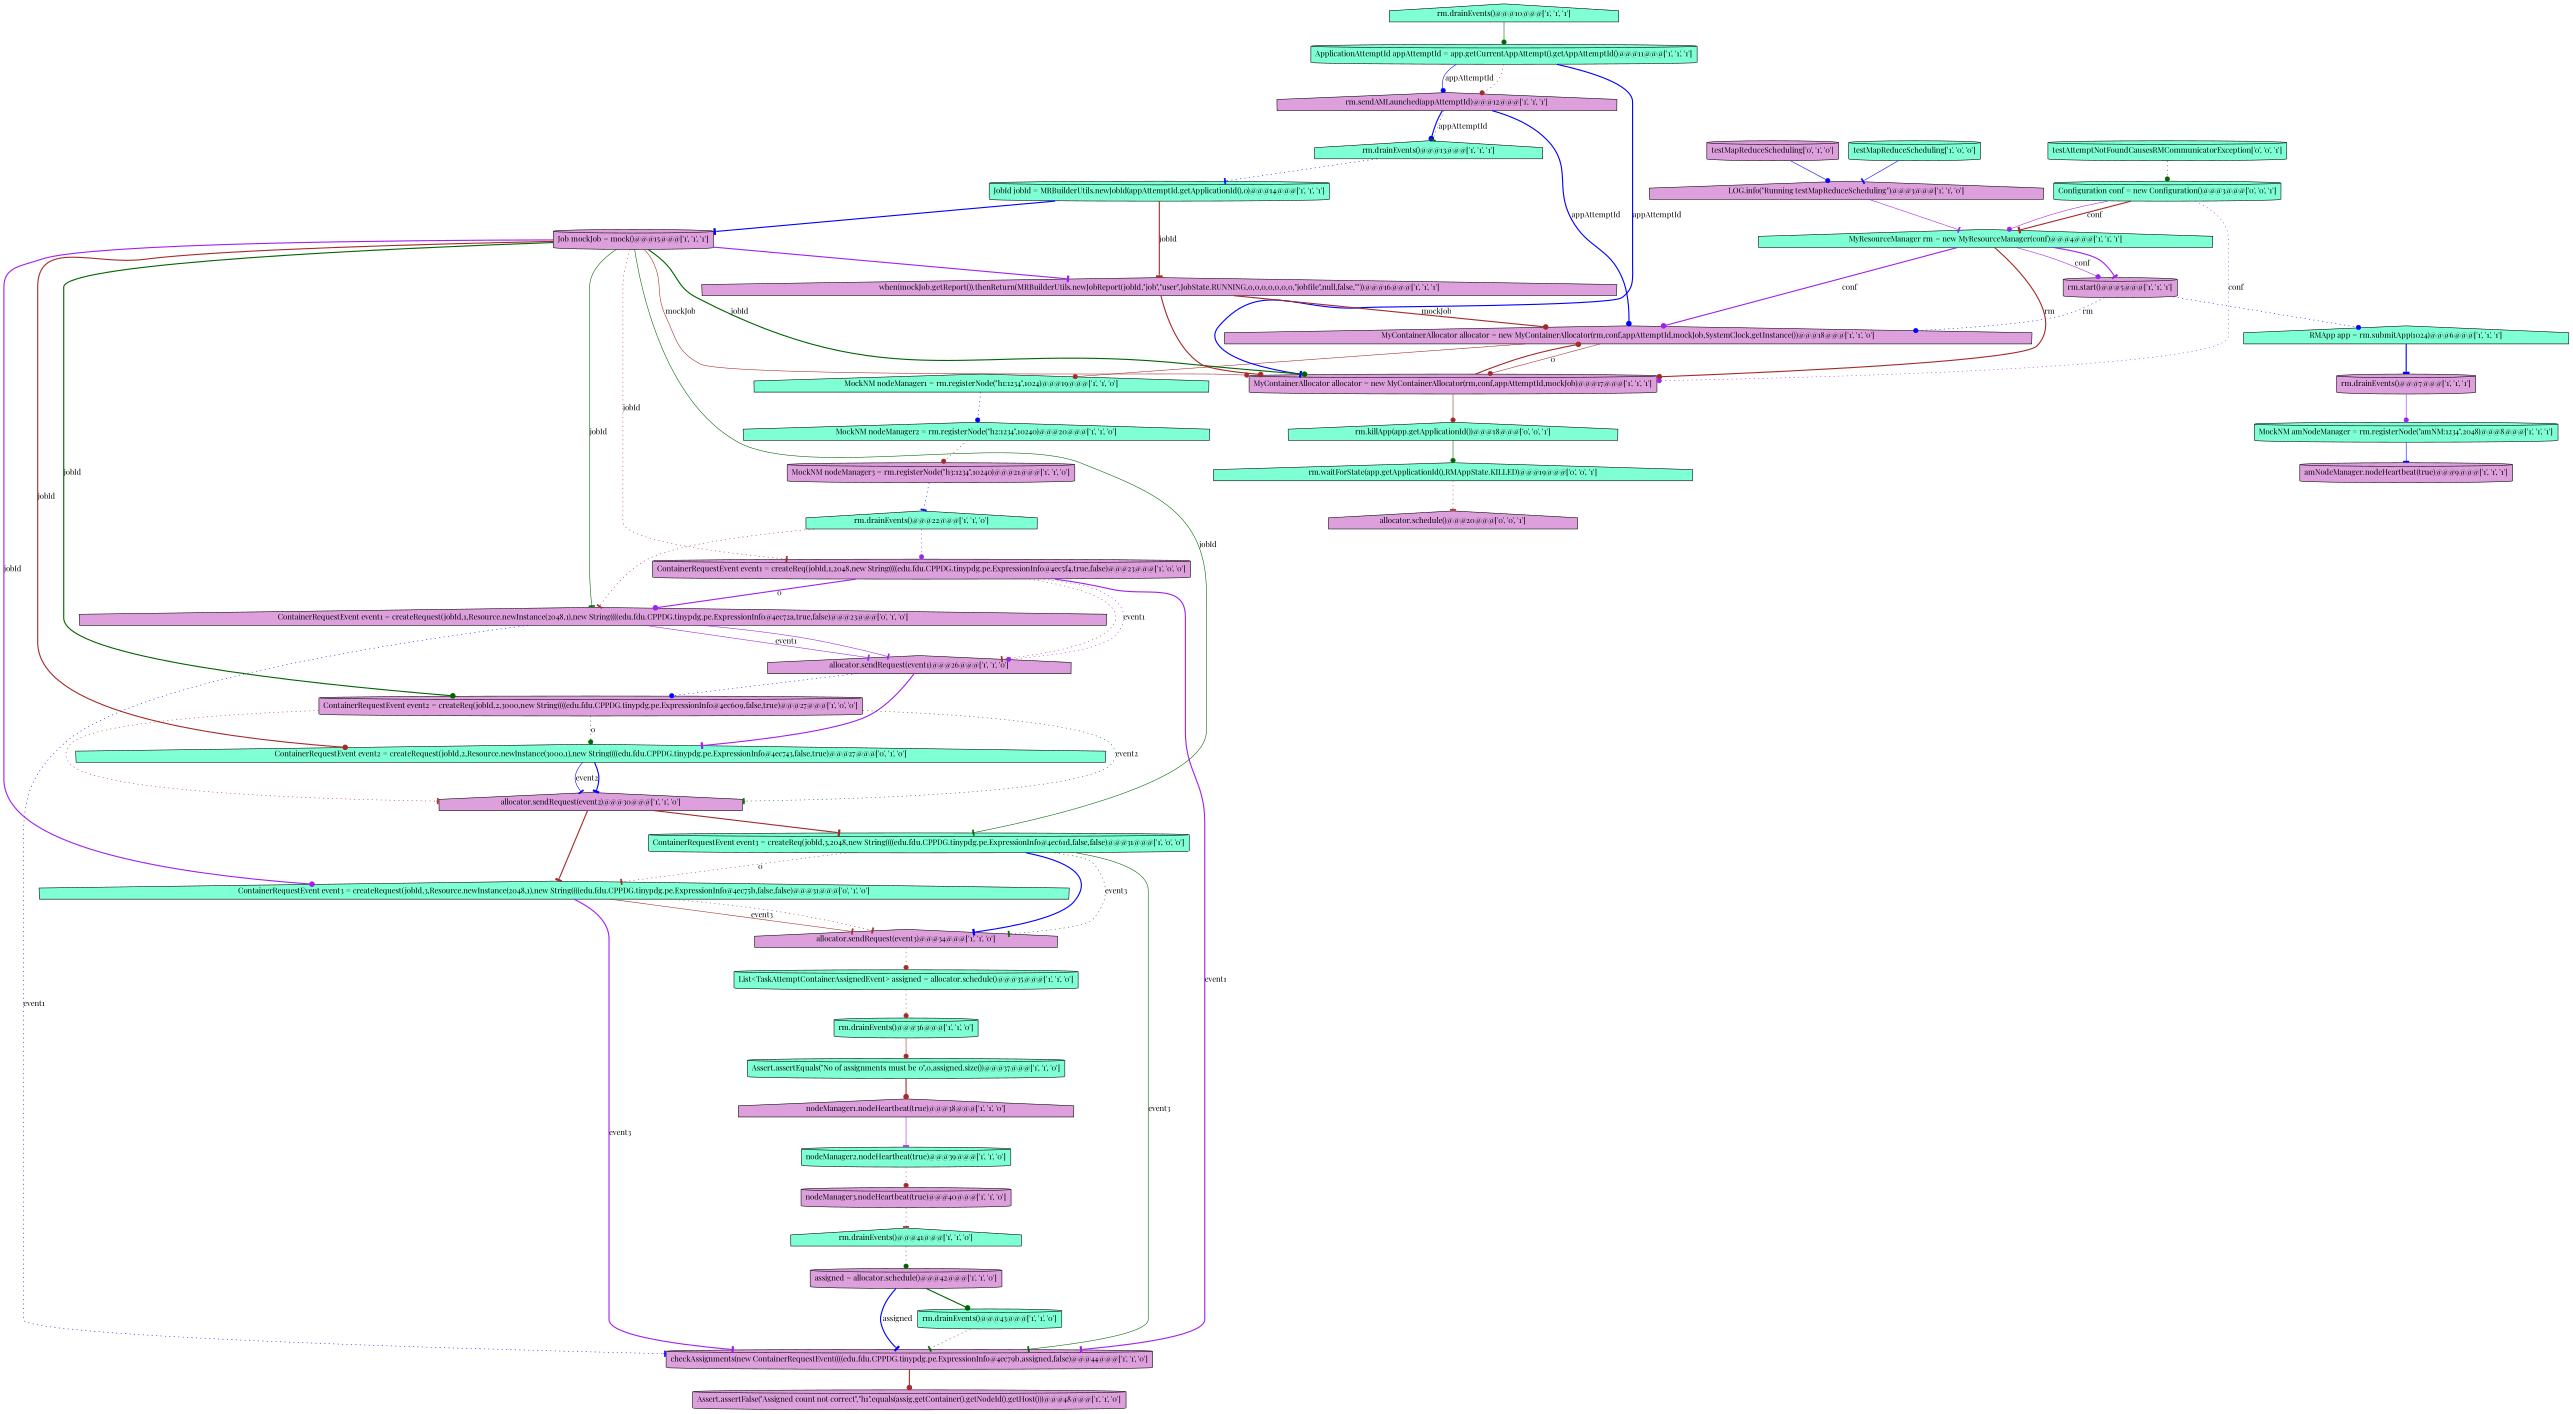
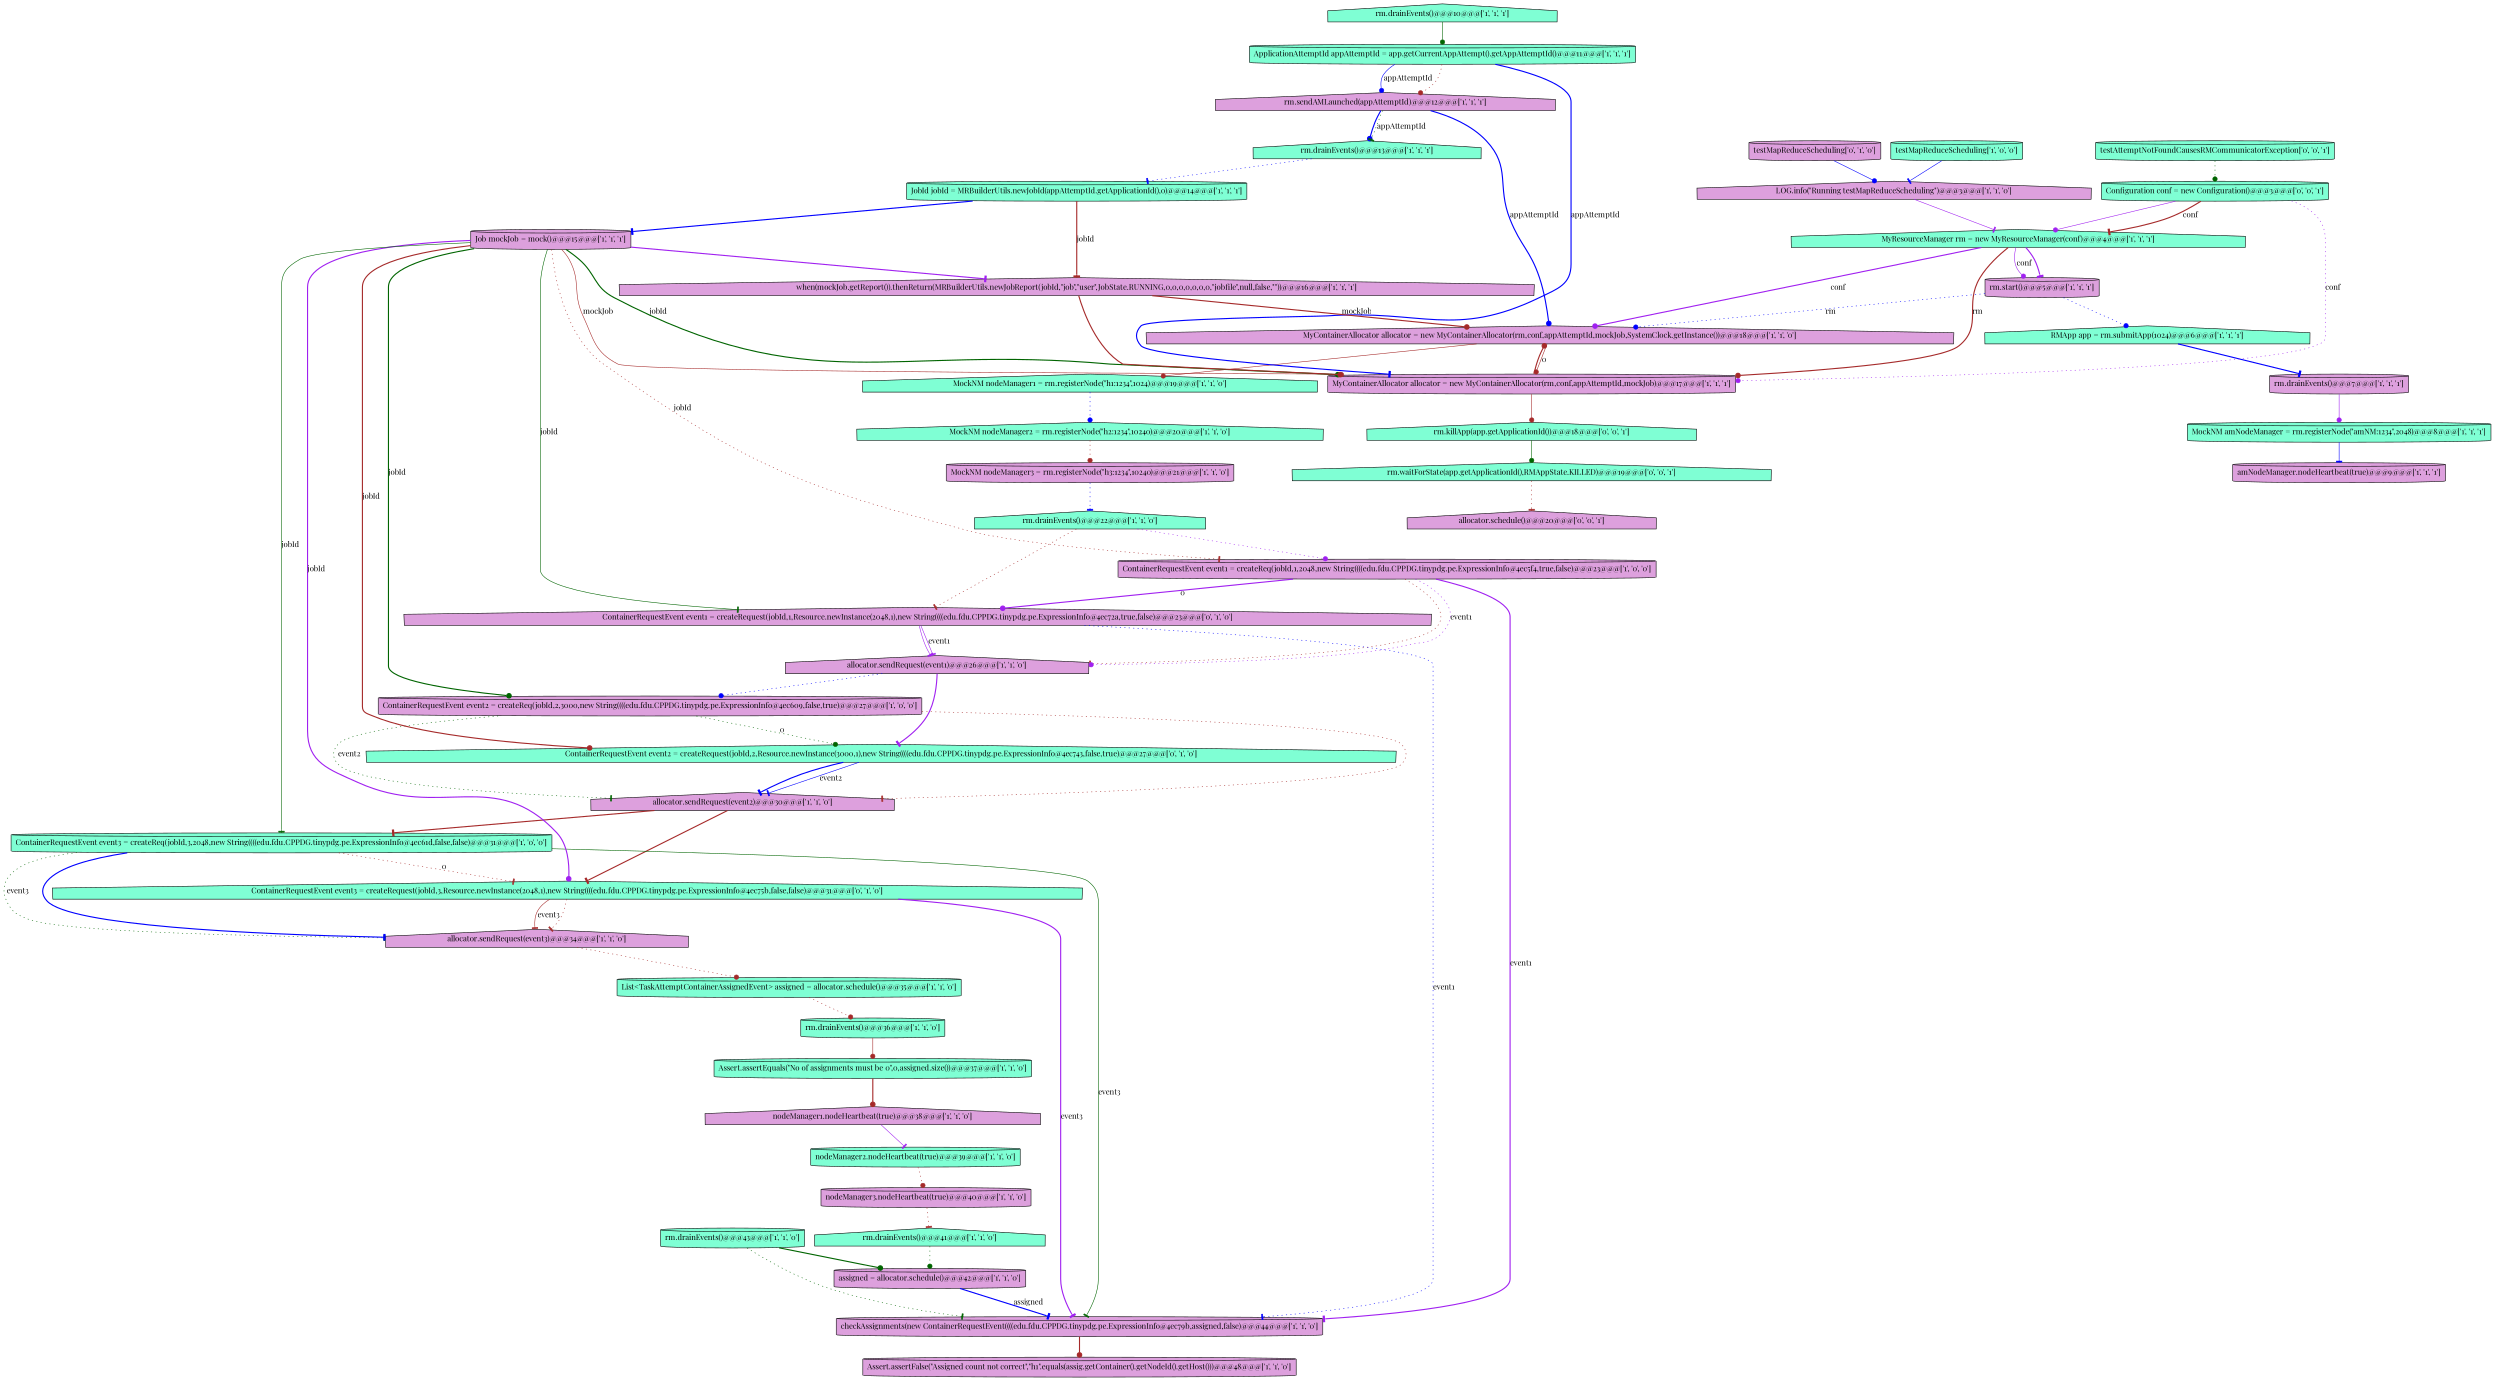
edge "assigned = allocator.schedule()@@@42@@@['1', '1', '0']" -> "rm.drainEvents()@@@43@@@['1', '1', '0']": reversed
